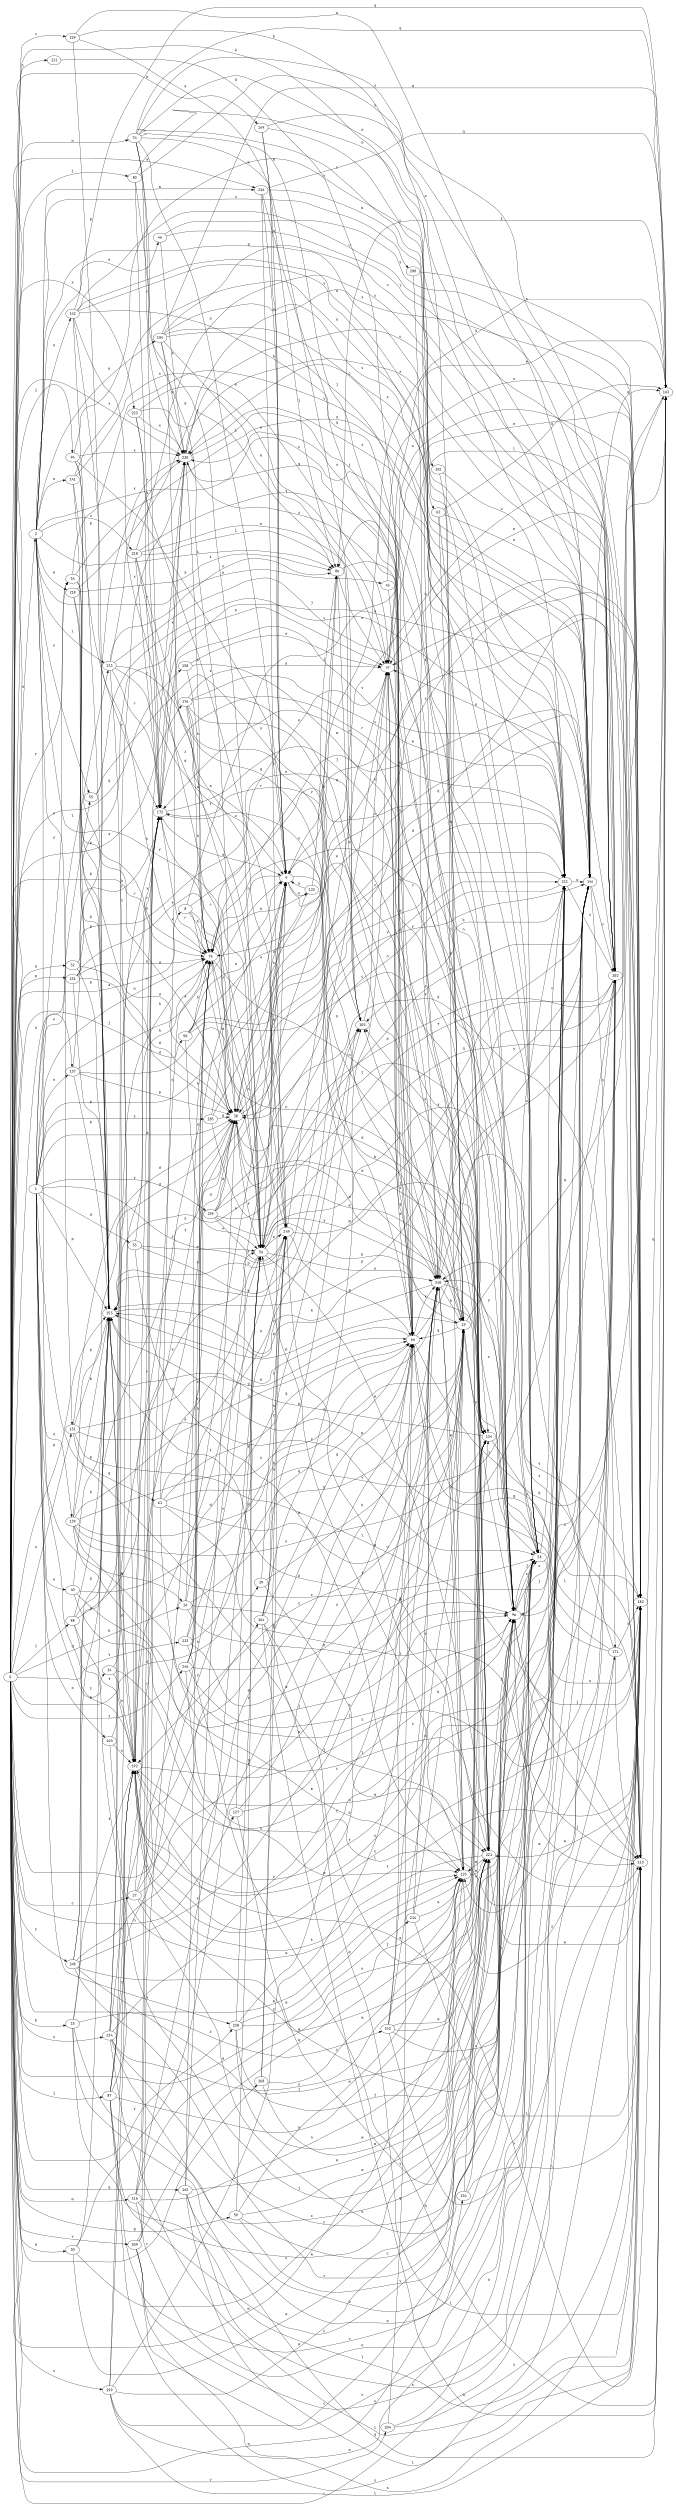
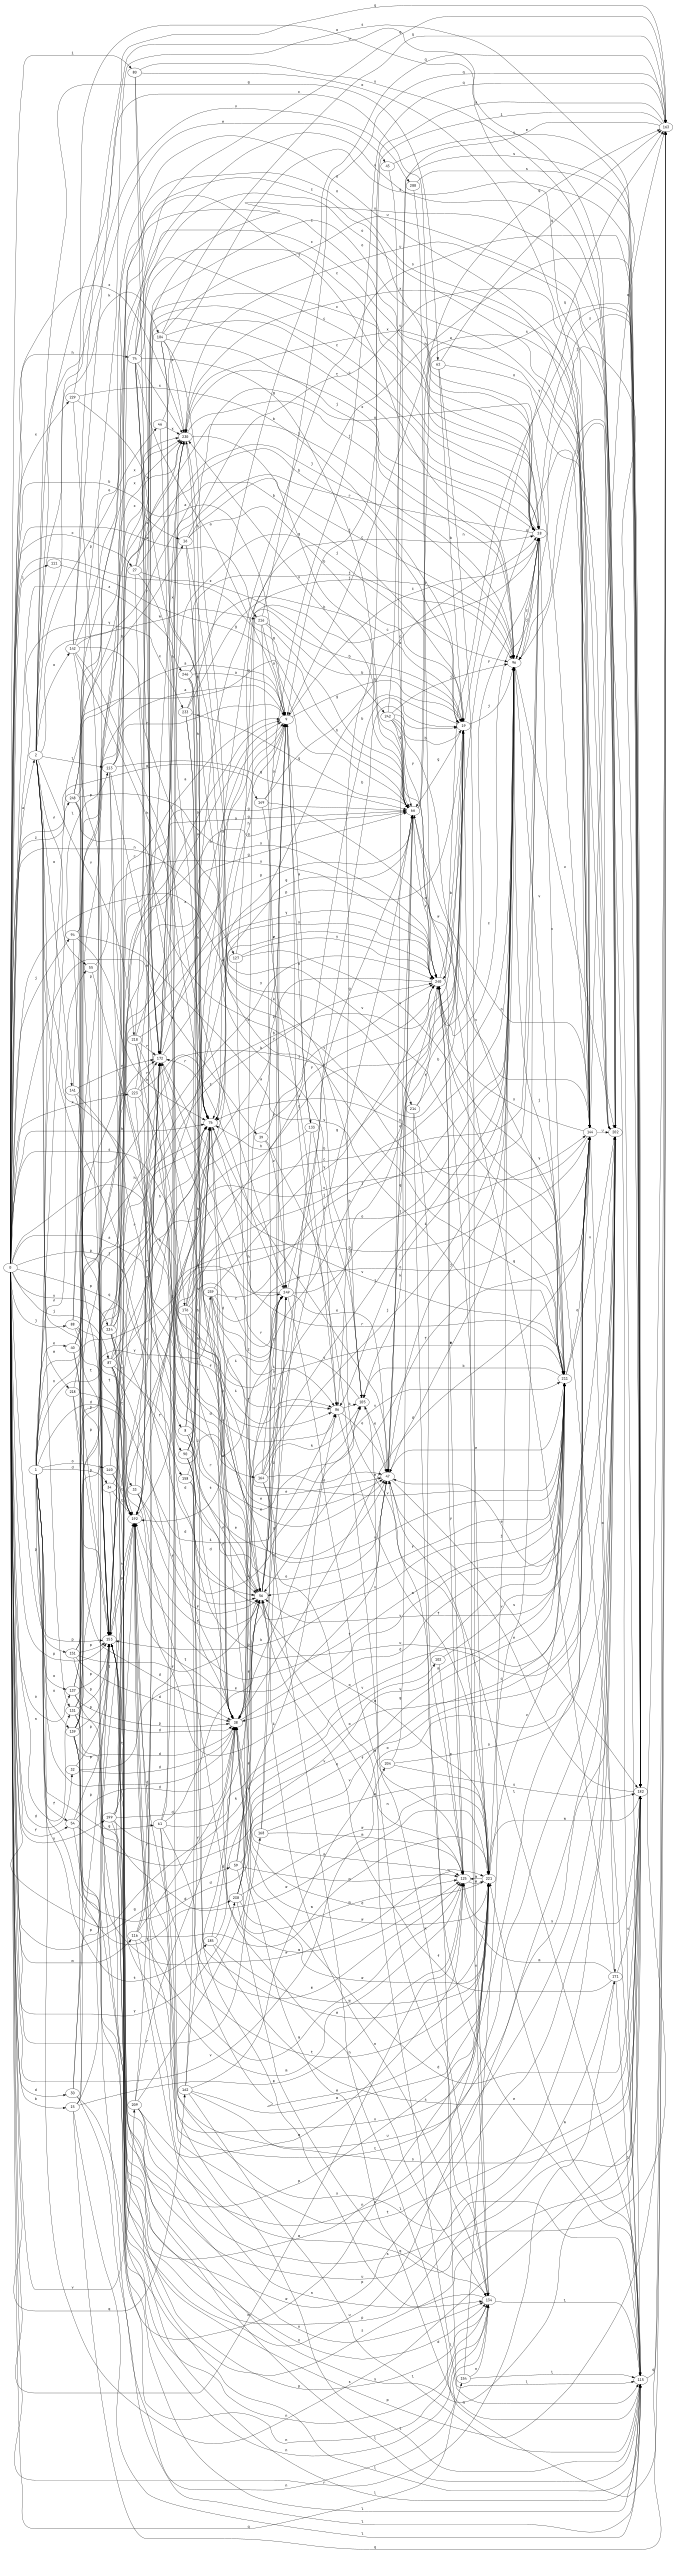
edge "47" -> "182": added, label "s"
